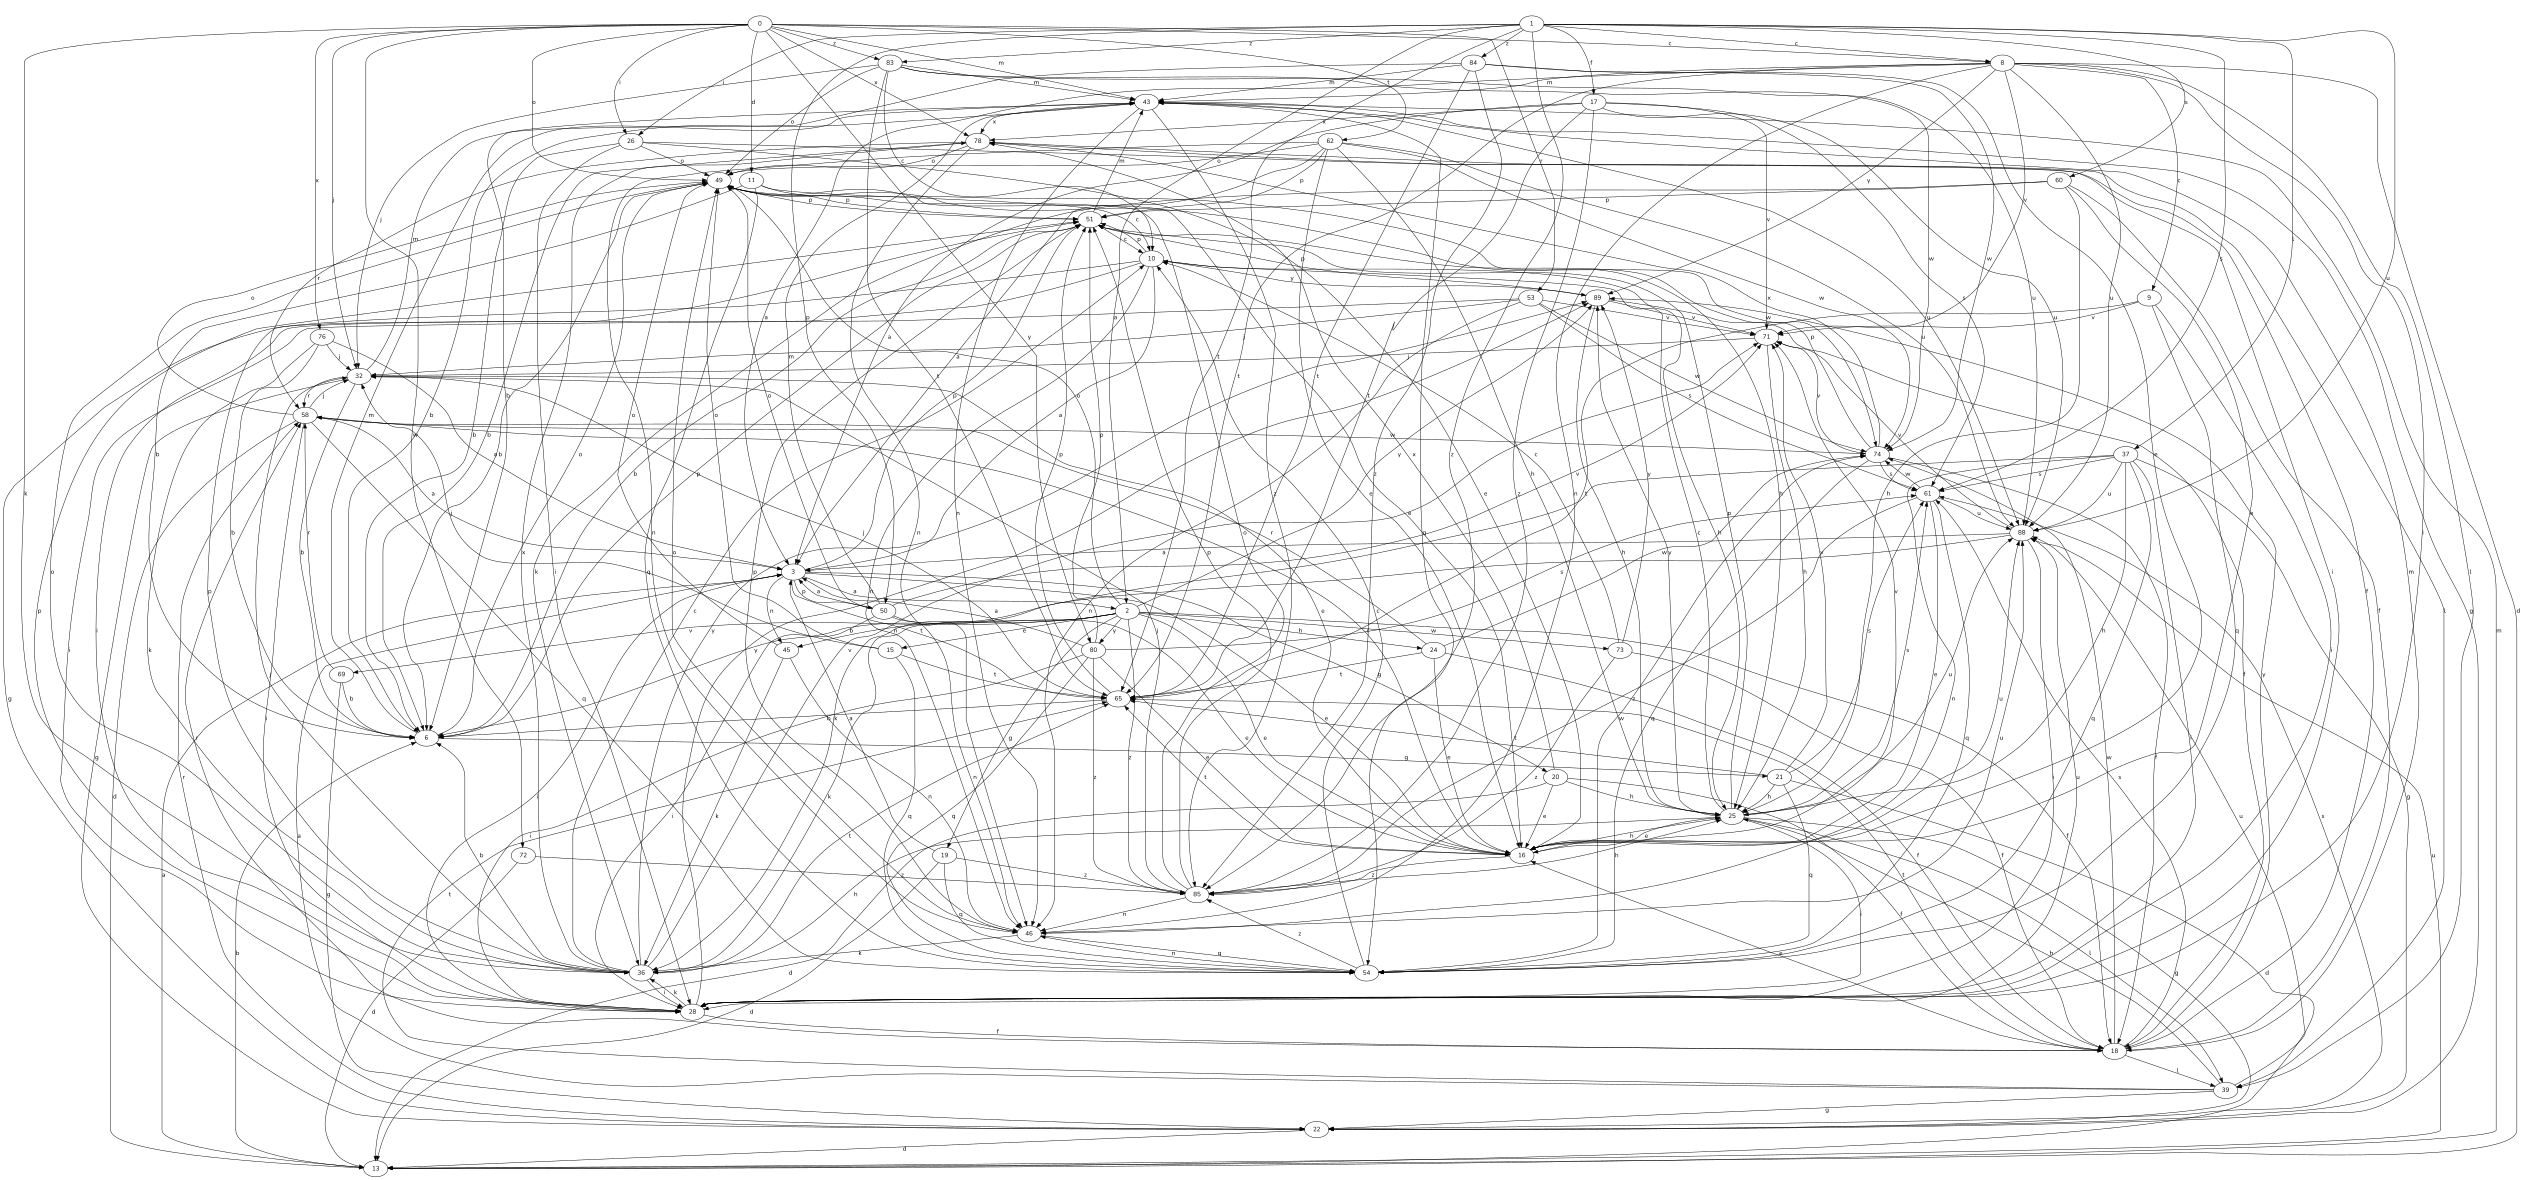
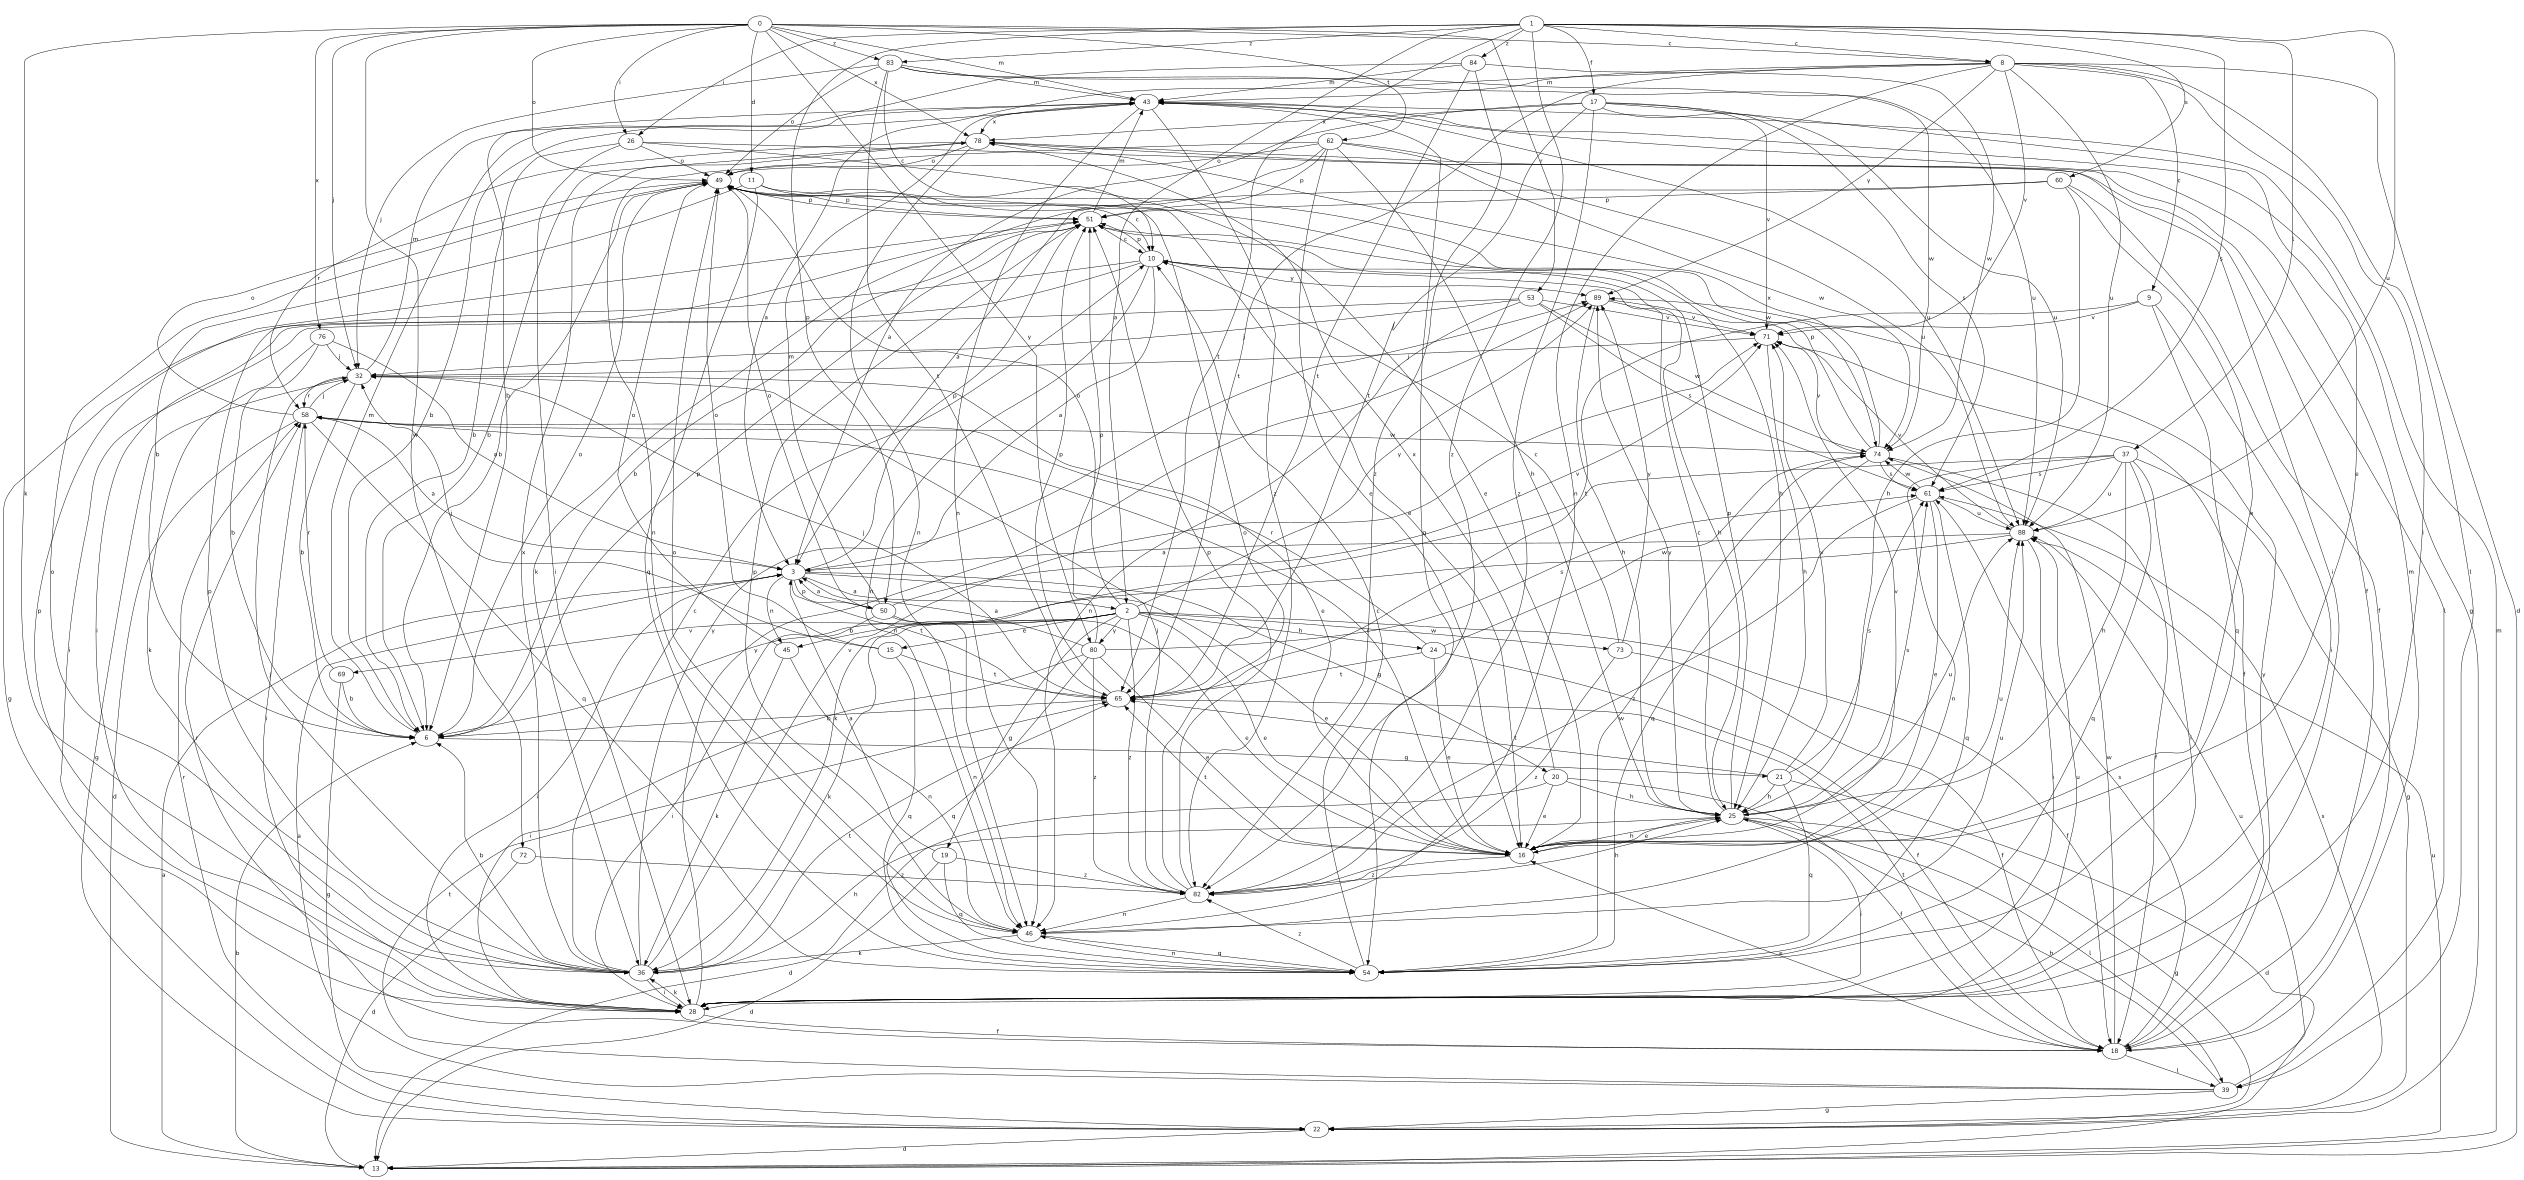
edge "89" -> "51": removed, label "p"
edge "84" -> "16": now "17" -> "16"
node "85": label "85" -> "82"
